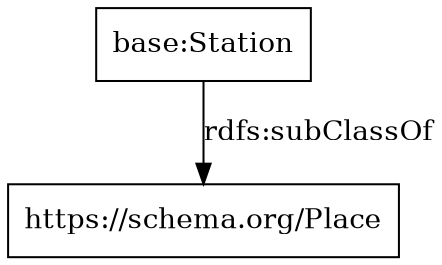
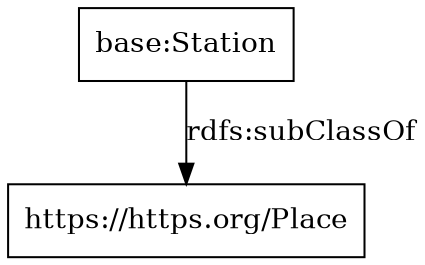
node "https://schema.org/Place": label "https://schema.org/Place" -> "https://https.org/Place"
